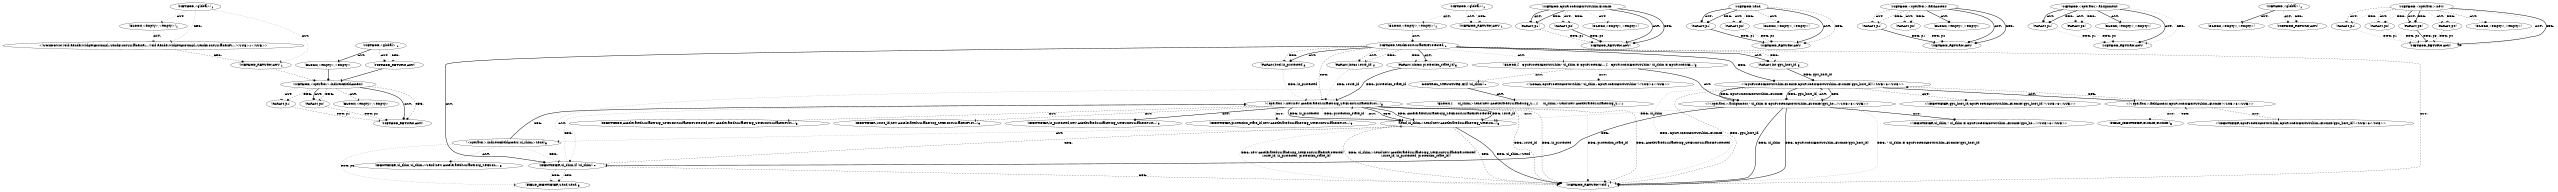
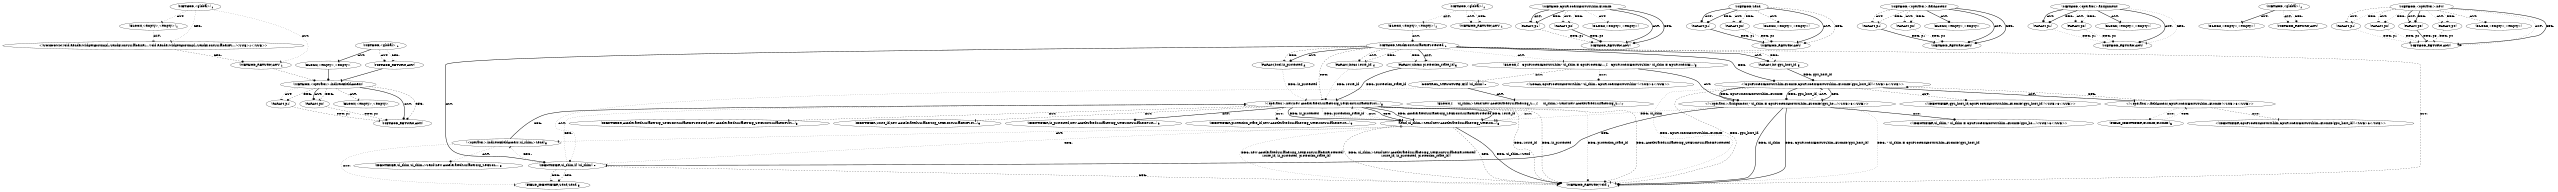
edge "(IDENTIFIER,ui_shim,if (ui_shim))" -> "(Send,ui_shim->Send(new AcceleratedSurfaceMsg_SetFron...)": style dashed -> dotted
edge "(<operator>.indirectFieldAccess,ui_shim->Send)" -> "(IDENTIFIER,ui_shim,if (ui_shim))": reversed
edge "(<operator>.indirectFieldAccess,ui_shim->Send)" -> "(FIELD_IDENTIFIER,Send,Send)": label "DDG: p3" -> "AST: "
